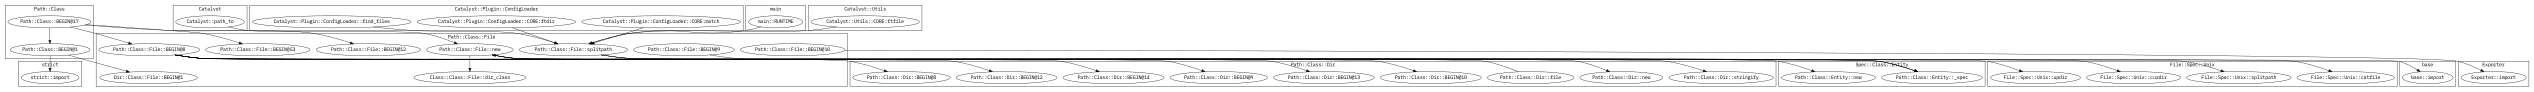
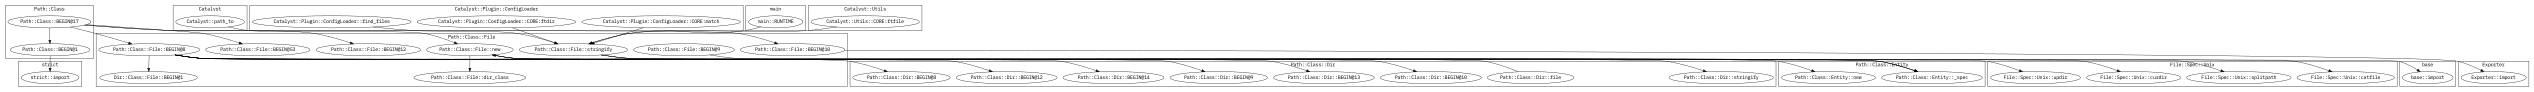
edge "Path::Class::BEGIN@17" -> "Path::Class::File::BEGIN@10": added
node "Path::Class::File::splitpath": label "Path::Class::File::splitpath" -> "Path::Class::File::stringify"
edge "Path::Class::BEGIN@1" -> "Dir::Class::File::BEGIN@1": now "Path::Class::File::BEGIN@8" -> "Dir::Class::File::BEGIN@1"
cluster "Spec::Class::Entity": label "Spec::Class::Entity" -> "Path::Class::Entity"
node "Class::Class::File::dir_class": label "Class::Class::File::dir_class" -> "Path::Class::File::dir_class"
node "Path::Class::Dir::new": removed
